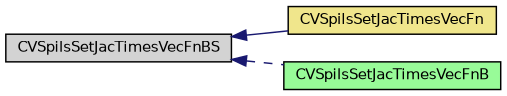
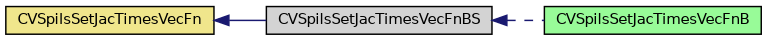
edge "CVSpilsSetJacTimesVecFn" -> "CVSpilsSetJacTimesVecFnBS": reversed
